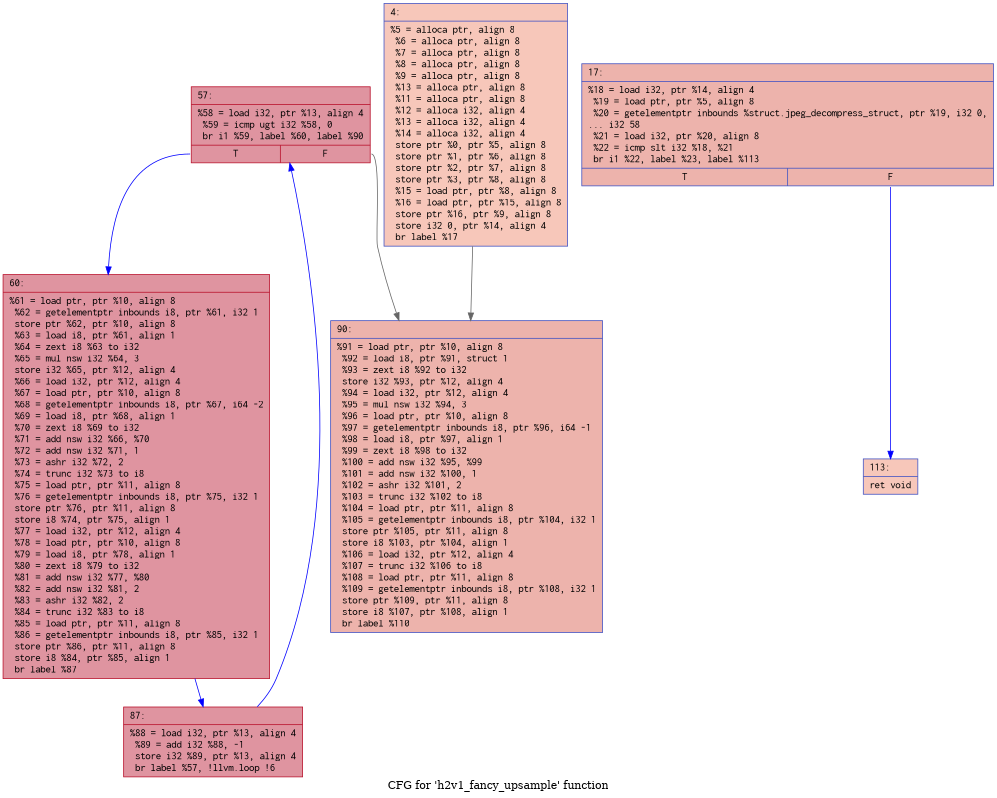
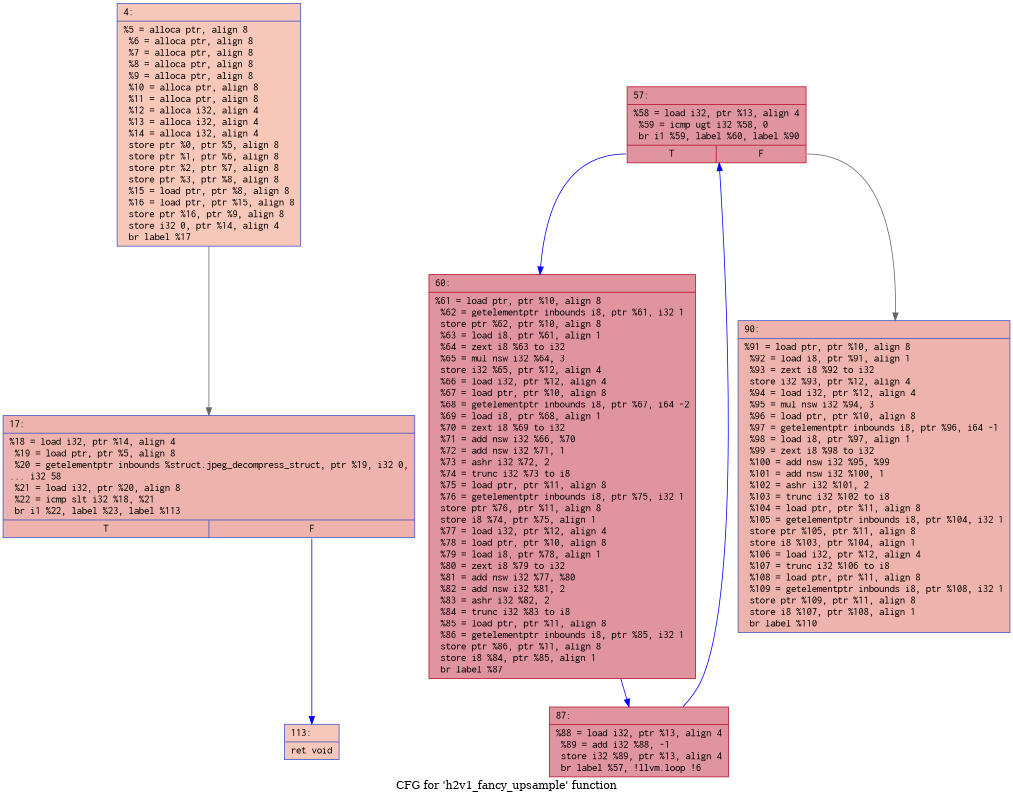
node "4:": text "%13 = alloca ptr, align 8" -> "%10 = alloca ptr, align 8"
edge "4:" -> "90:": now "4:" -> "17:"
node "90:": text "%92 = load i8, ptr %91, struct 1" -> "%92 = load i8, ptr %91, align 1"
